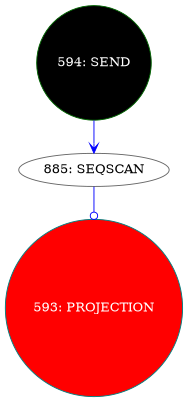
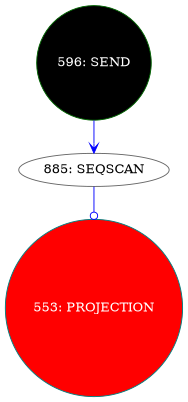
node "594: SEND": label "594: SEND" -> "596: SEND"
node "593: PROJECTION": label "593: PROJECTION" -> "553: PROJECTION"
